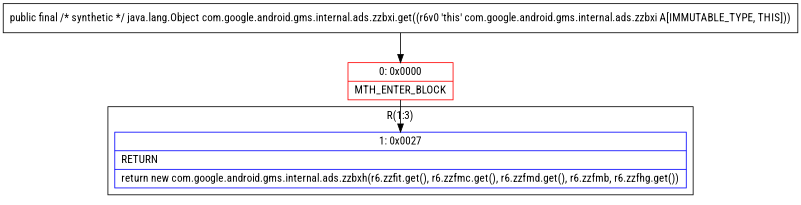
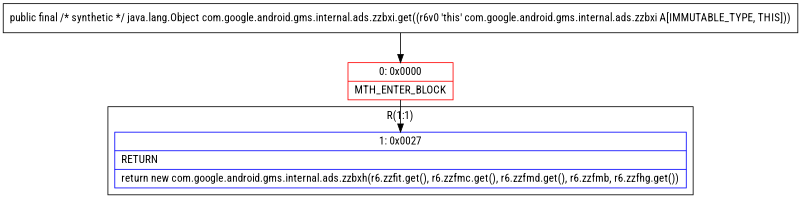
cluster "R(1:3)": label "R(1:3)" -> "R(1:1)"
